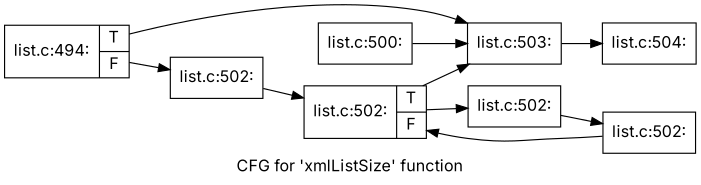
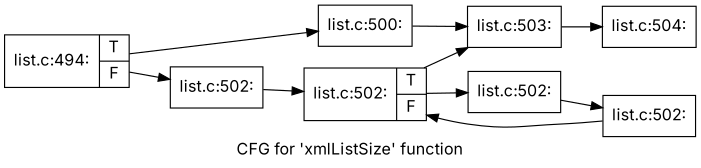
edge "list.c:494:" -> "list.c:503:": now "list.c:494:" -> "list.c:500:"
